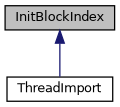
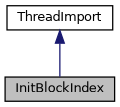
edge "ThreadImport" -> "InitBlockIndex": reversed
